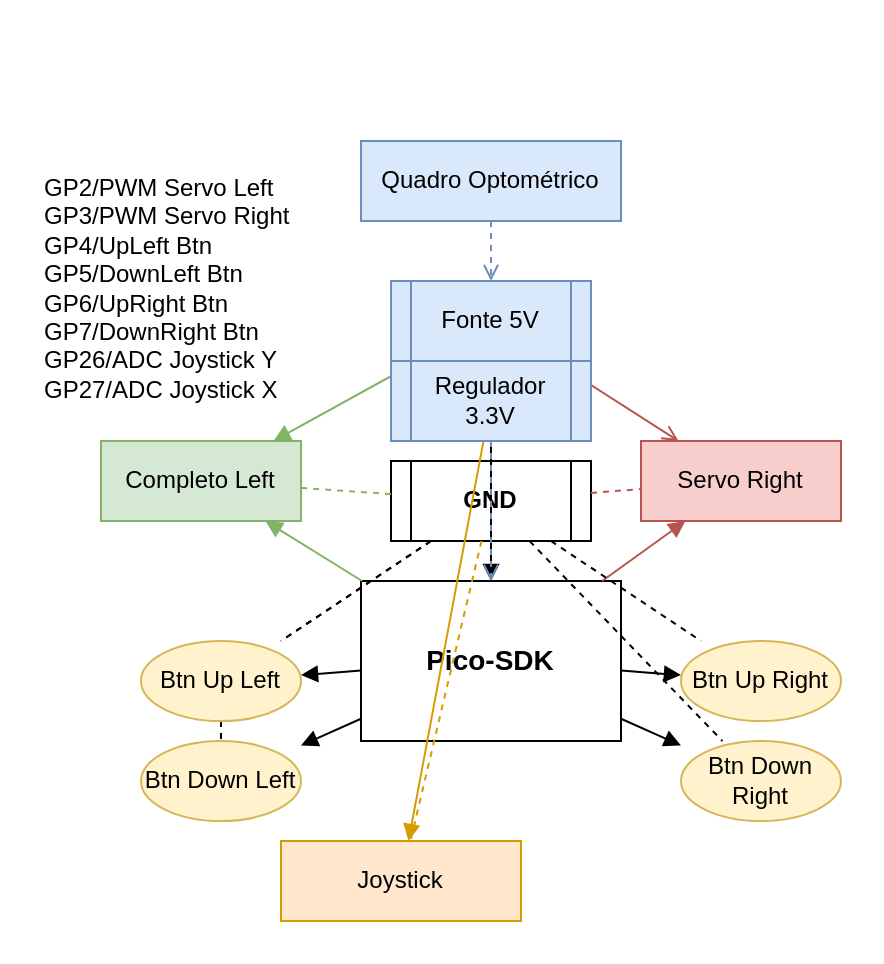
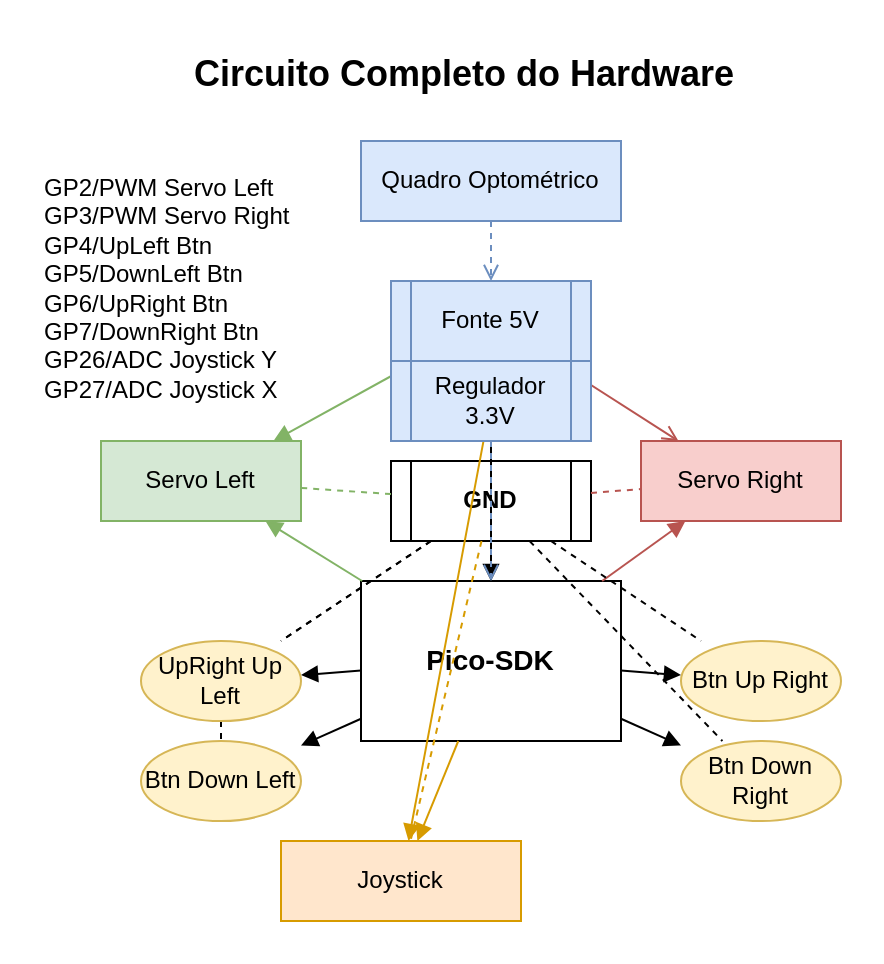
node "Circuito Completo do Hardware": added
node "Completo Left": label "Completo Left" -> "Servo Left"
node "Btn Up Left": label "Btn Up Left" -> "UpRight Up Left"
edge "Pico-SDK" -> "Joystick": added
